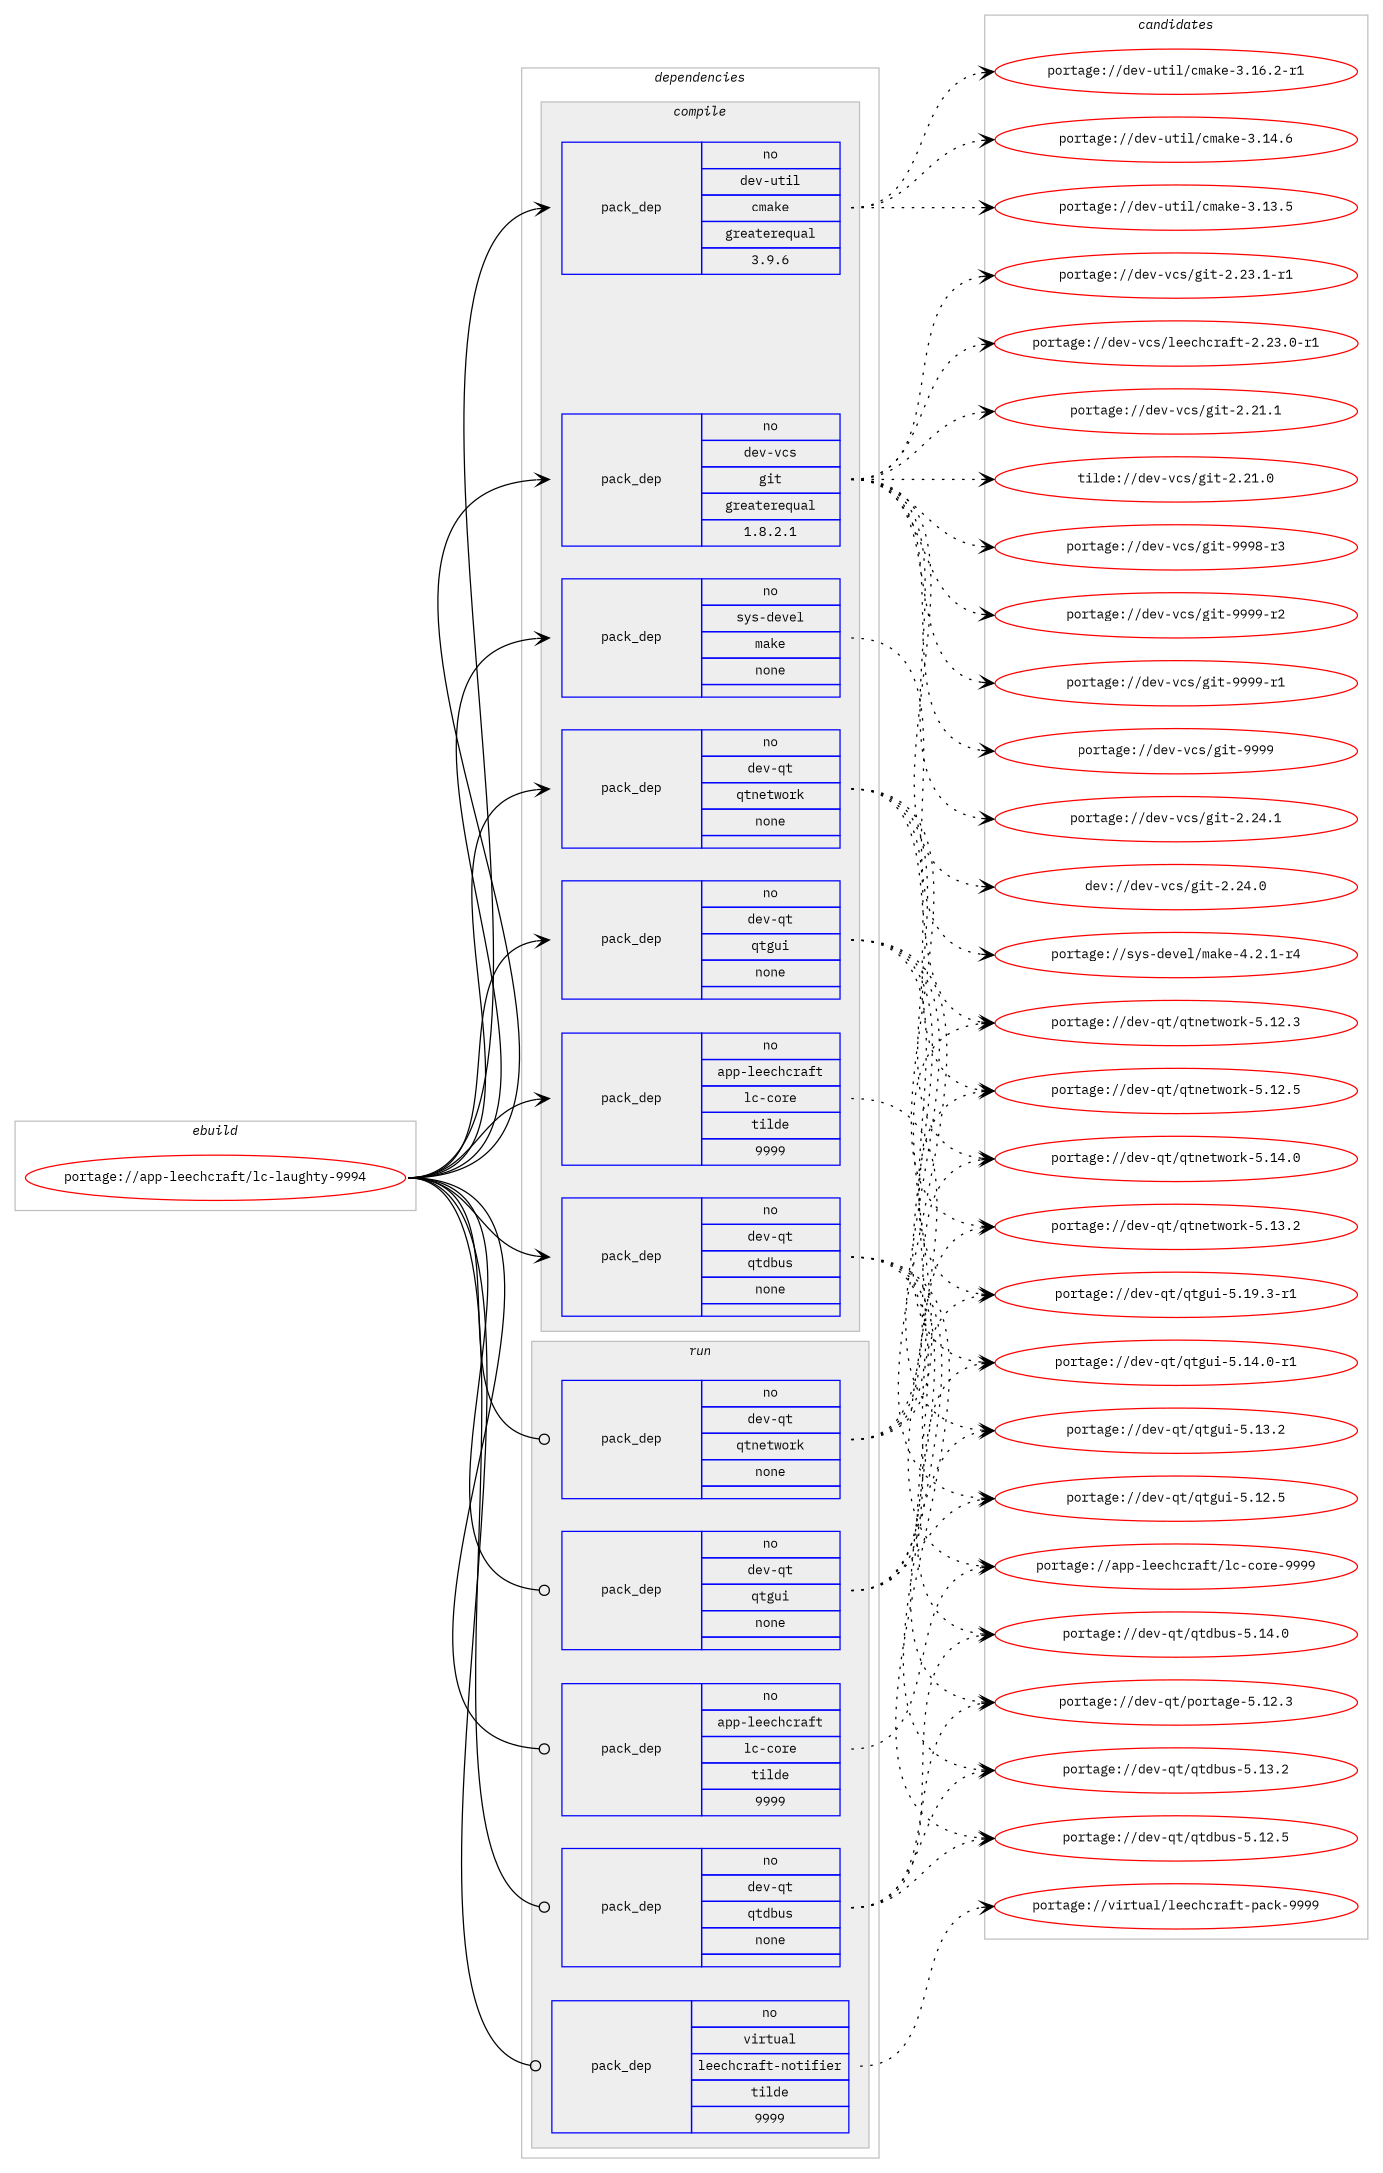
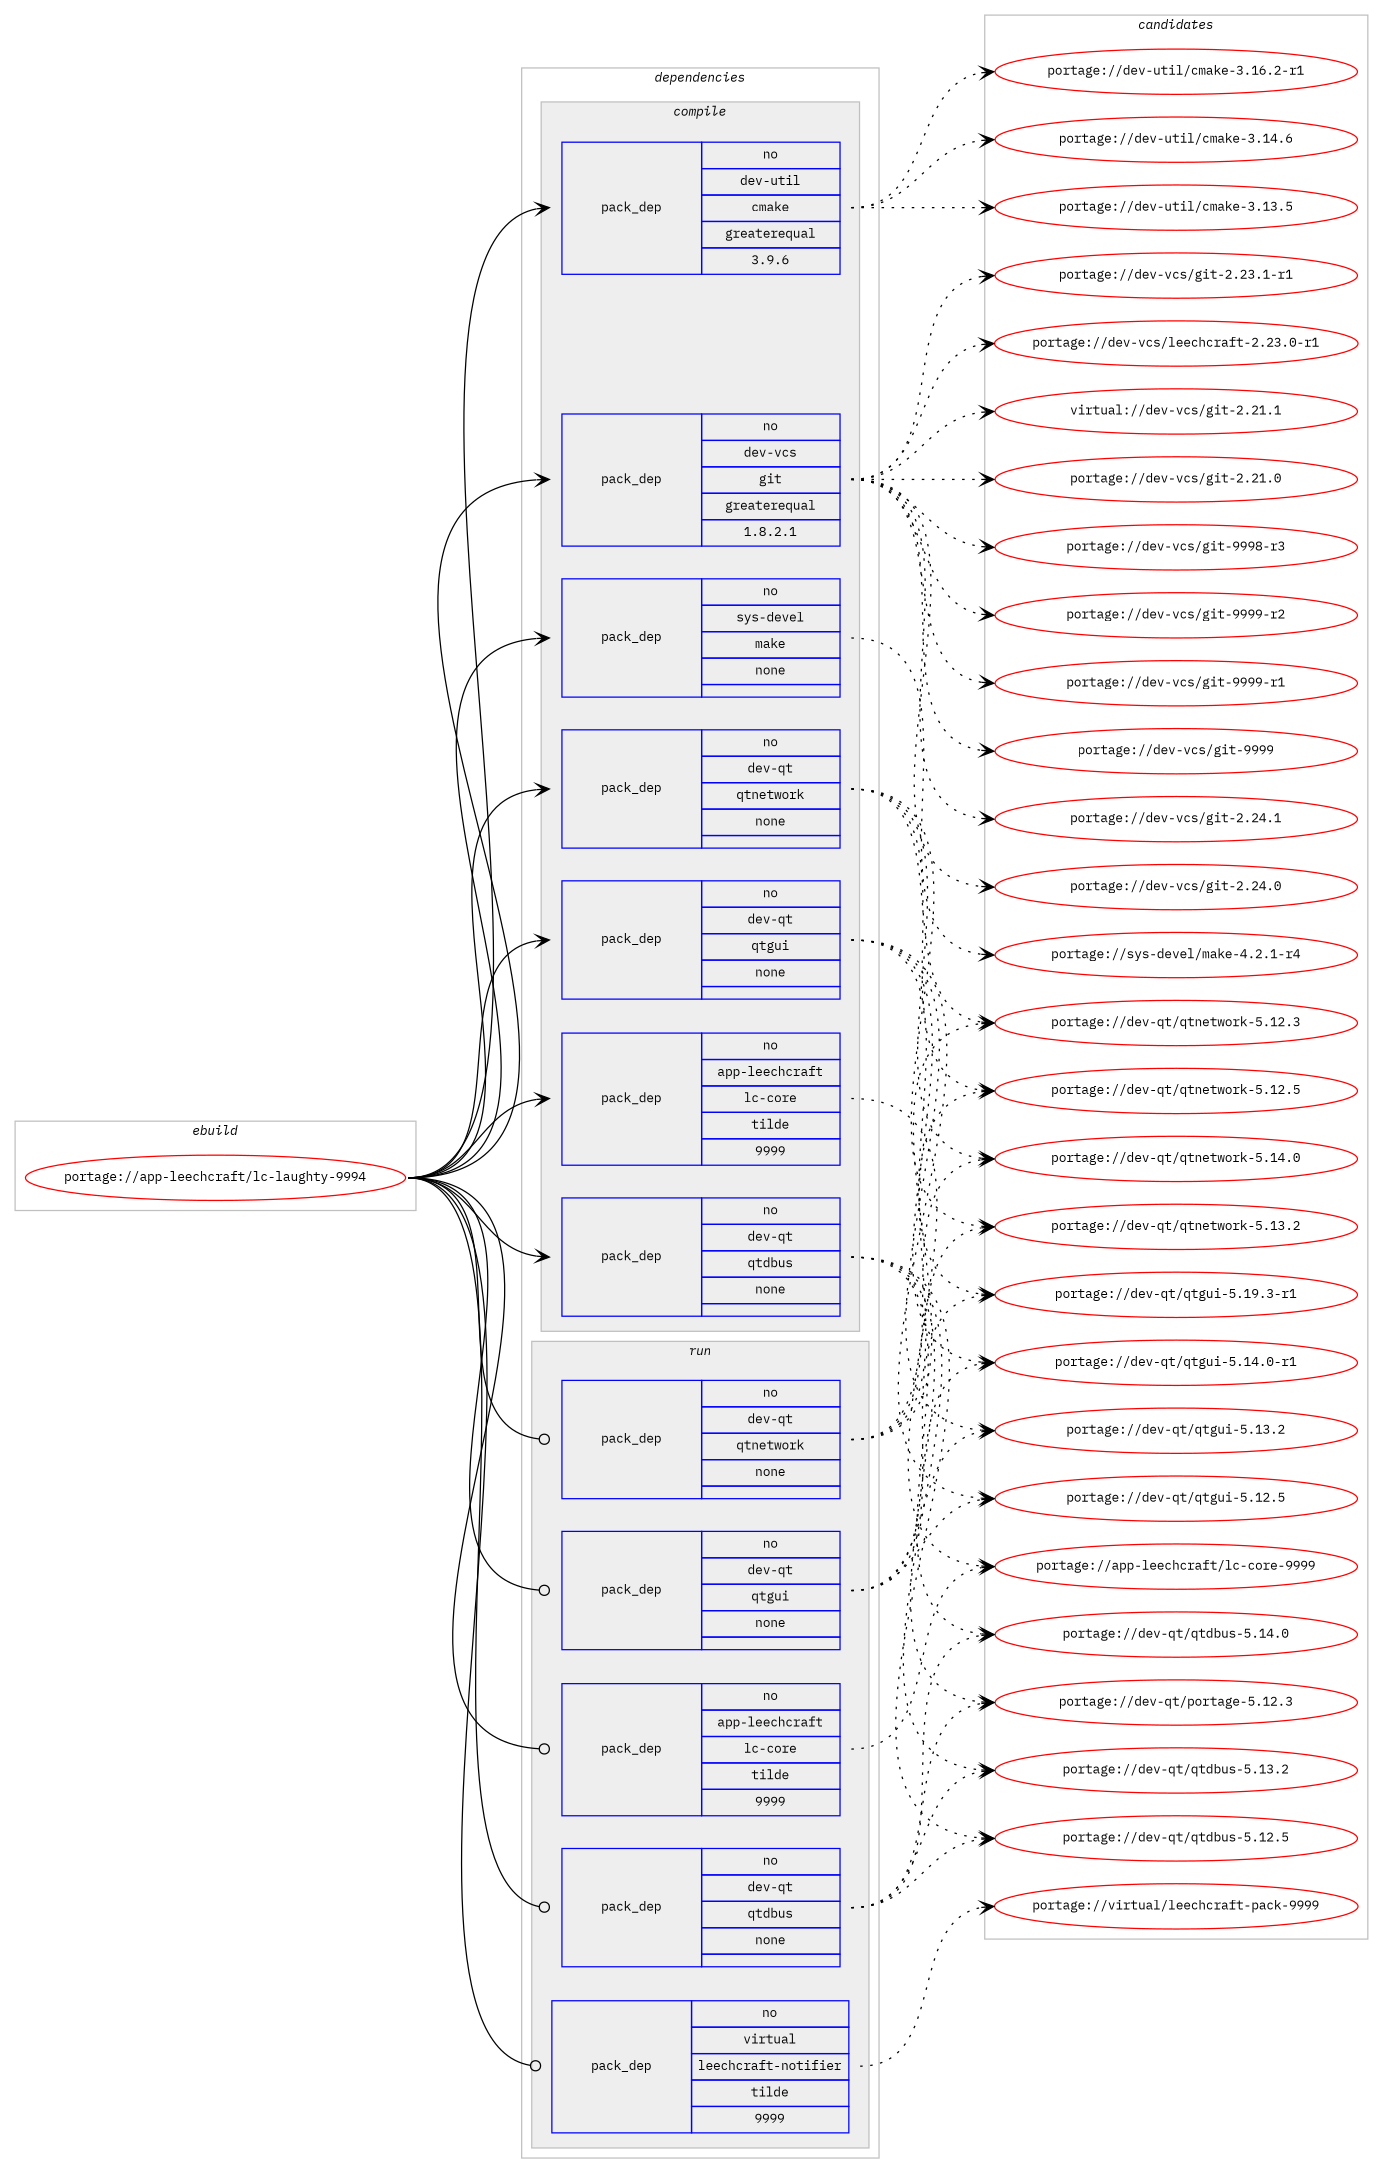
node "portage://dev-vcs/git-2.21.1": label "portage://dev-vcs/git-2.21.1" -> "virtual://dev-vcs/git-2.21.1"
node "tilde://dev-vcs/git-2.21.0": label "tilde://dev-vcs/git-2.21.0" -> "portage://dev-vcs/git-2.21.0"
node "dev://dev-vcs/git-2.24.0": label "dev://dev-vcs/git-2.24.0" -> "portage://dev-vcs/git-2.24.0"
